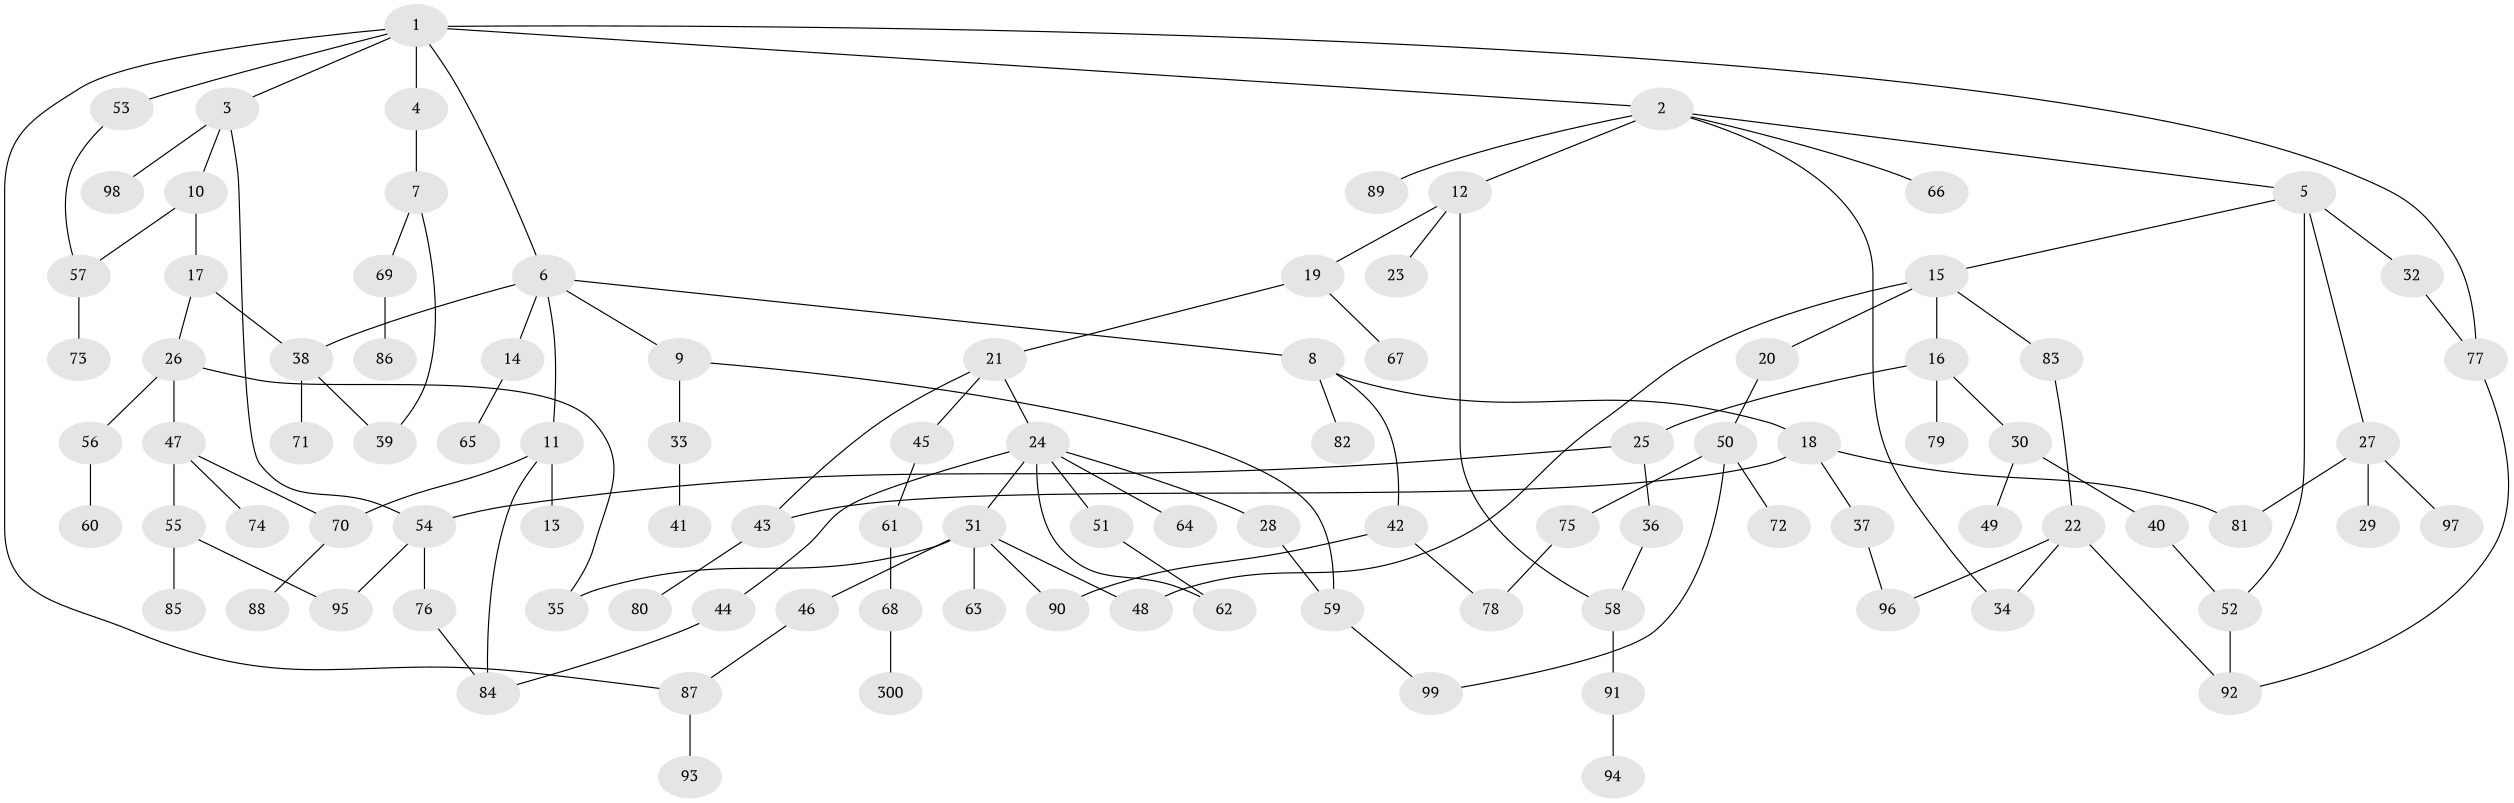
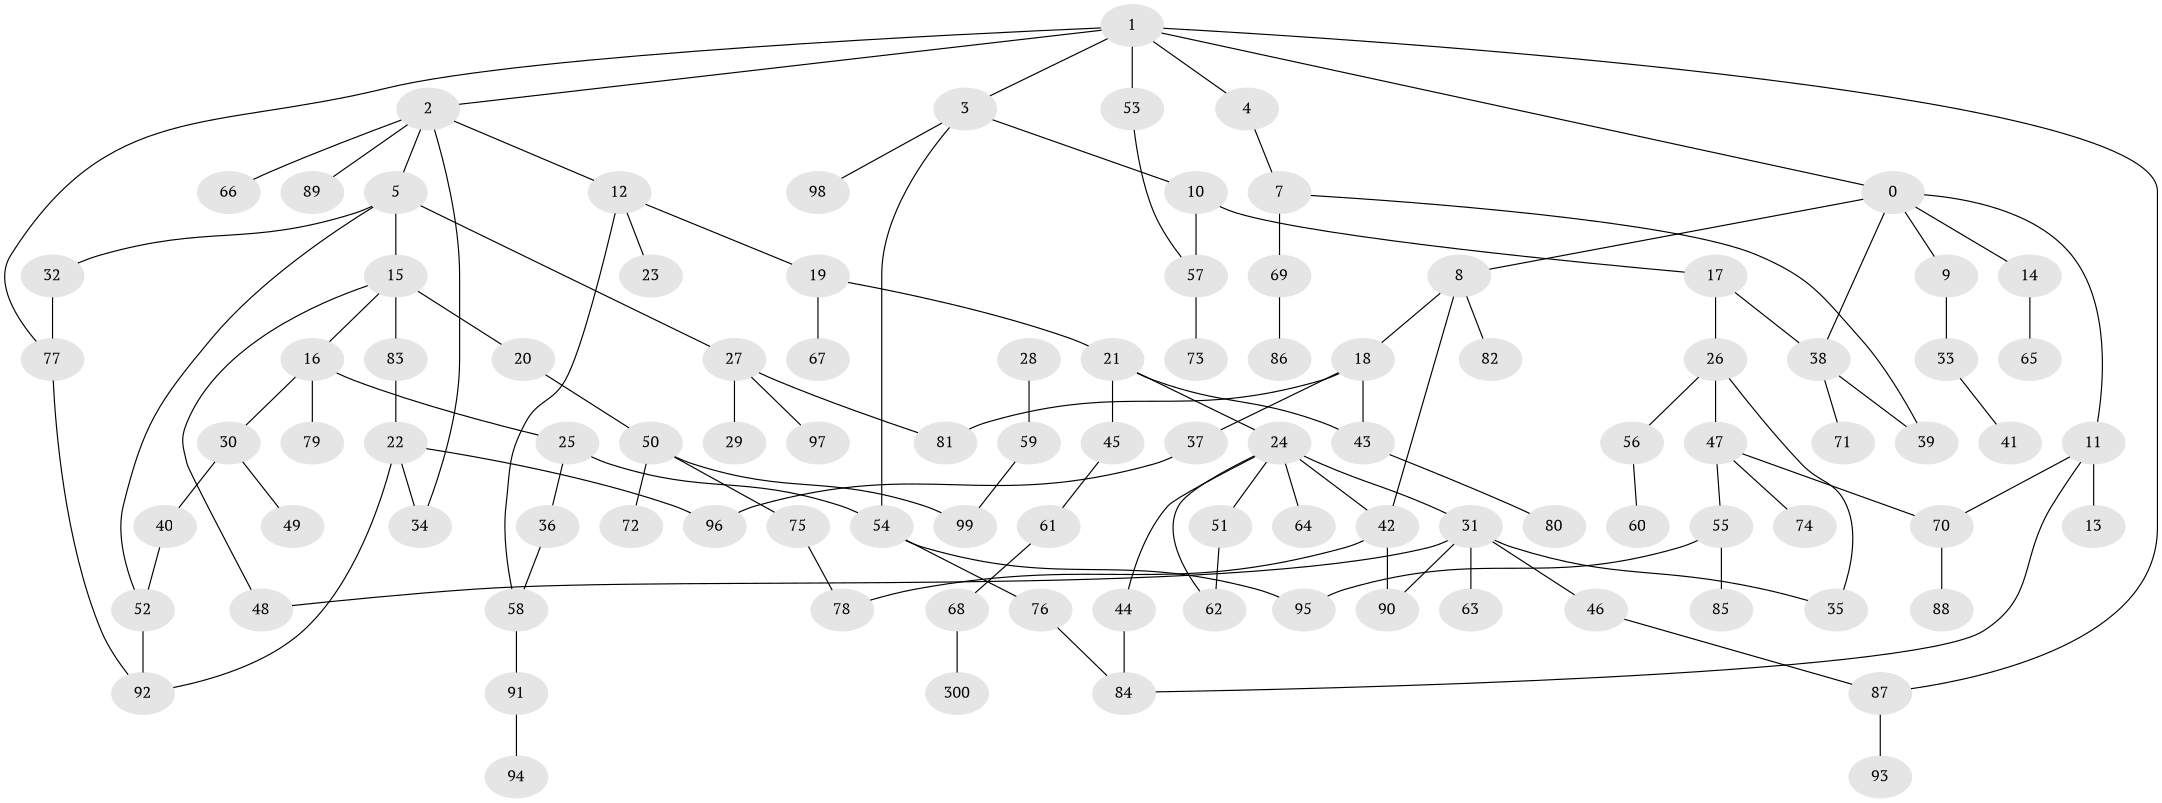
node "6": label "6" -> "0"
edge "9" -- "59": removed
edge "24" -- "28": now "24" -- "42"
